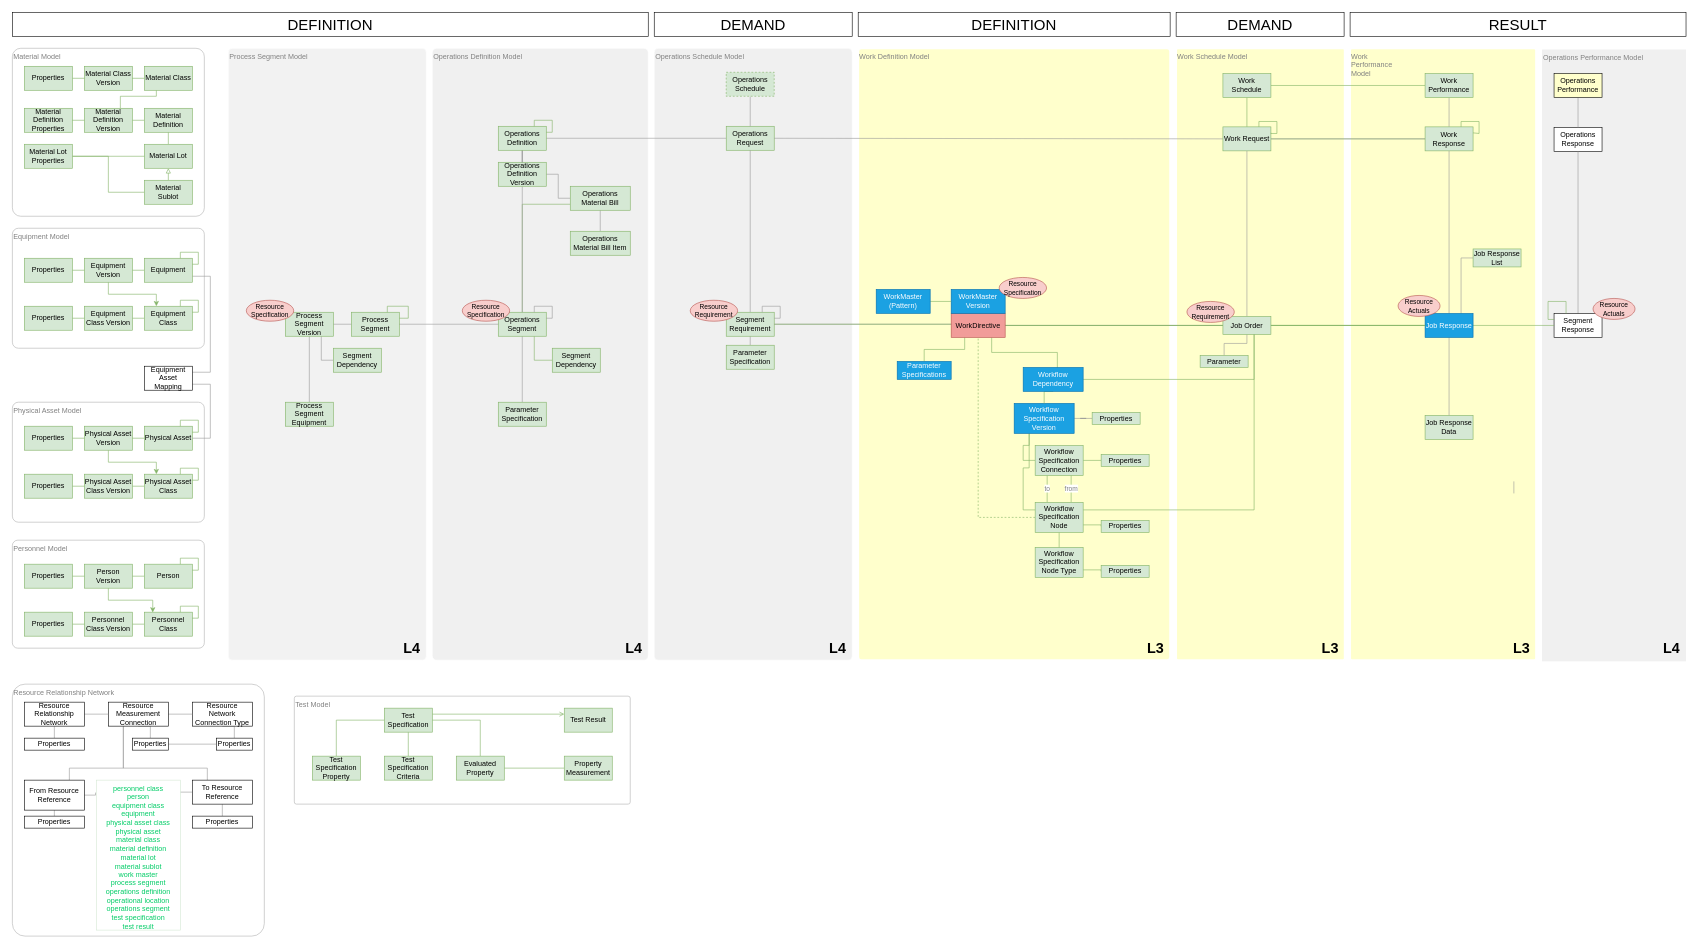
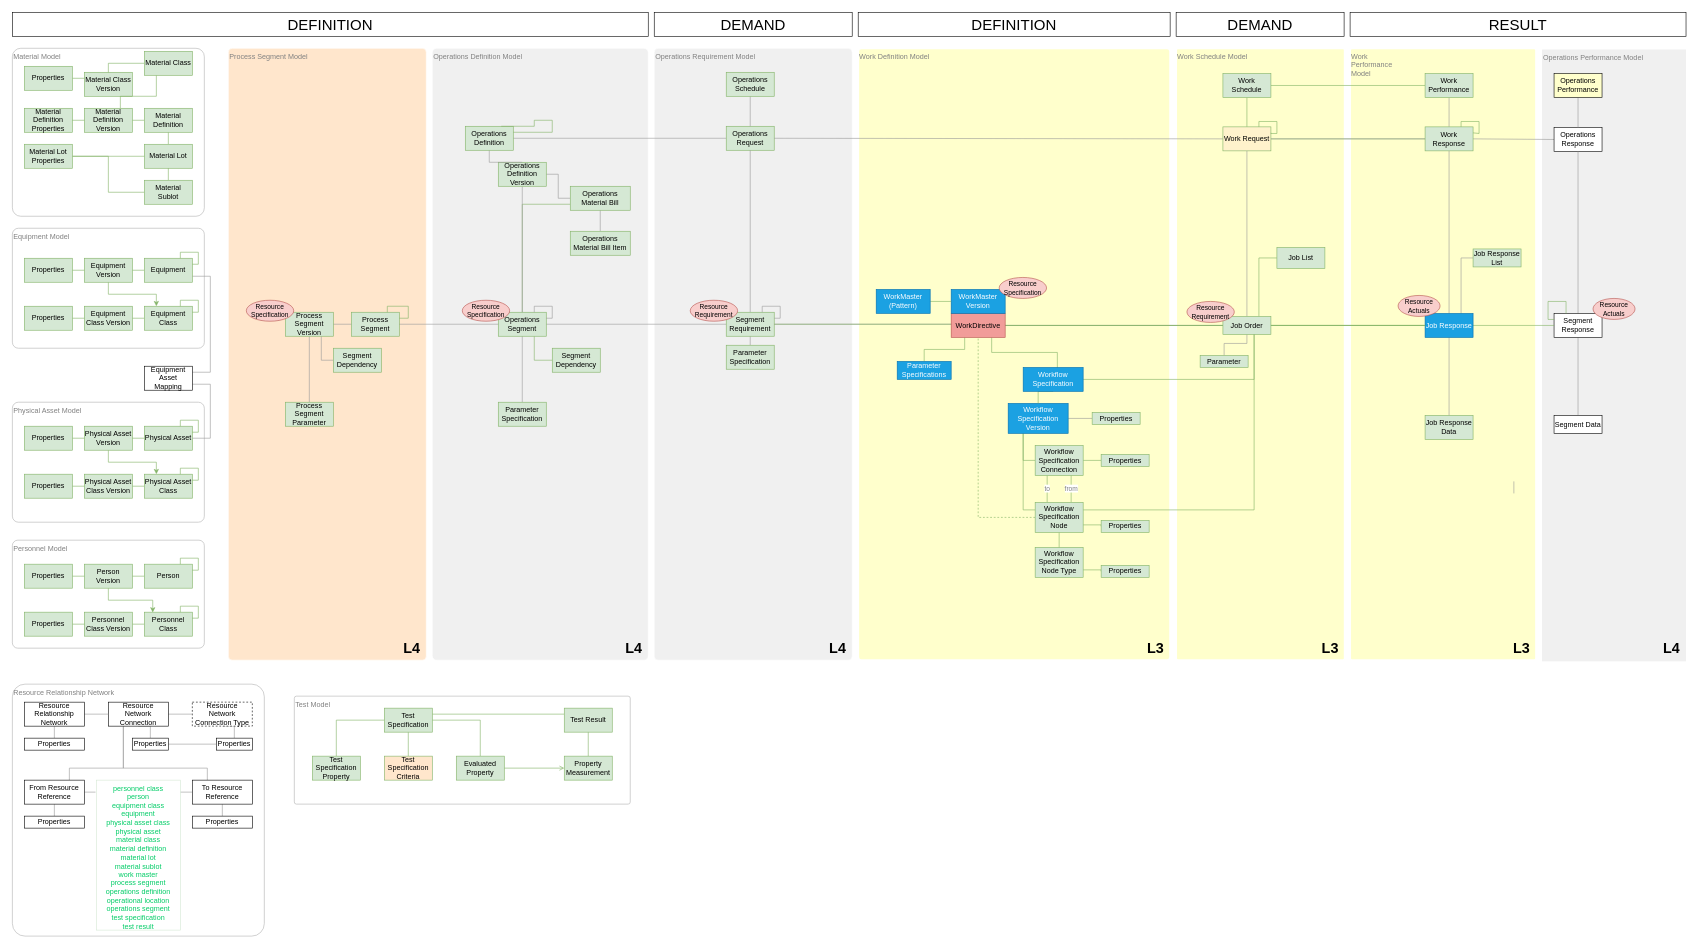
node "Operations Schedule Model": label "Operations Schedule Model" -> "Operations Requirement Model"
node "Material Class Version": moved (108, 78) -> (108, 84)
node "Material Class": moved (168, 78) -> (168, 63)
node "Operations Schedule": style dashed -> solid
node "Operations Definition": moved (522, 138) -> (489, 138)
node "Work Request": fillcolor #d5e8d4 -> #fff2cc
edge "Work Response" -- "Operations Response": added
edge "Material Sublot" -> "Material Lot": arrowhead block -> none
node "Job List": added
edge "Job List" -- "Job Order": added
edge "Operations Segment" -- "Segment Requirement": added
node "Process Segment Model": fillcolor #f2f2f2 -> #ffe6cc
node "Workflow Dependency": label "Workflow Dependency" -> "Workflow Specification"
node "Process Segment Equipment": label "Process Segment Equipment" -> "Process Segment Parameter"
edge "Segment Response" -- "Segment Data": added
node "Workflow Specification Version": moved (1044, 419) -> (1038, 419)
node "Segment Data": added
node "Resource Measurement Connection": label "Resource Measurement Connection" -> "Resource Network Connection"
node "Resource Network Connection Type": style solid -> dashed
edge "Test Specification" -> "Test Result": arrowhead open -> none
edge "Test Result" -- "Property Measurement": added
node "Test Specification Criteria": fillcolor #d5e8d4 -> #ffe6cc
edge "Evaluated Property" -- "Property Measurement": arrowhead none -> open
node "From Resource Reference": size 60x30 -> 60x24
